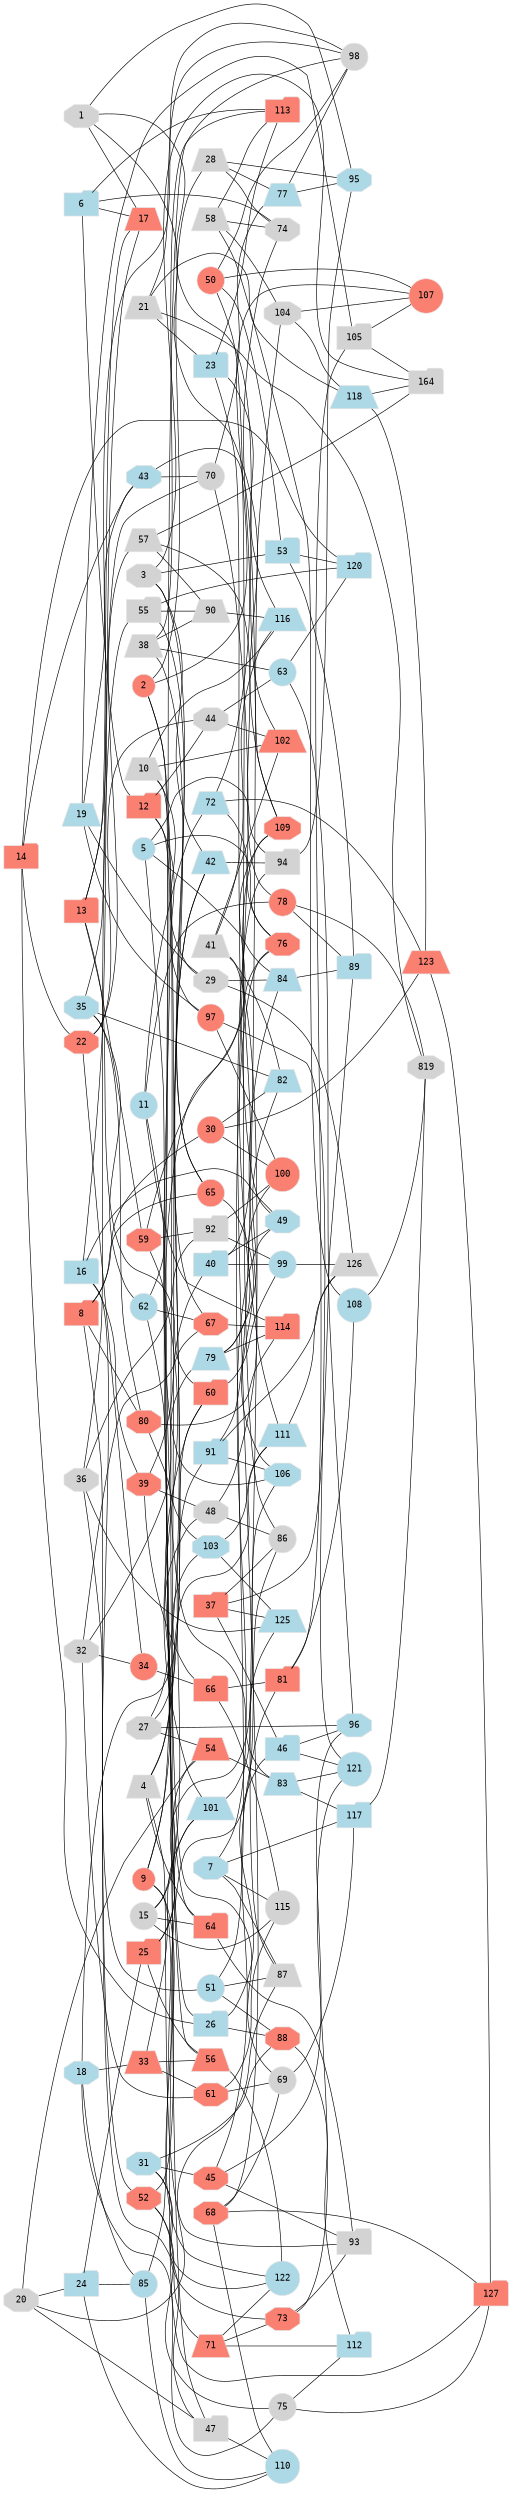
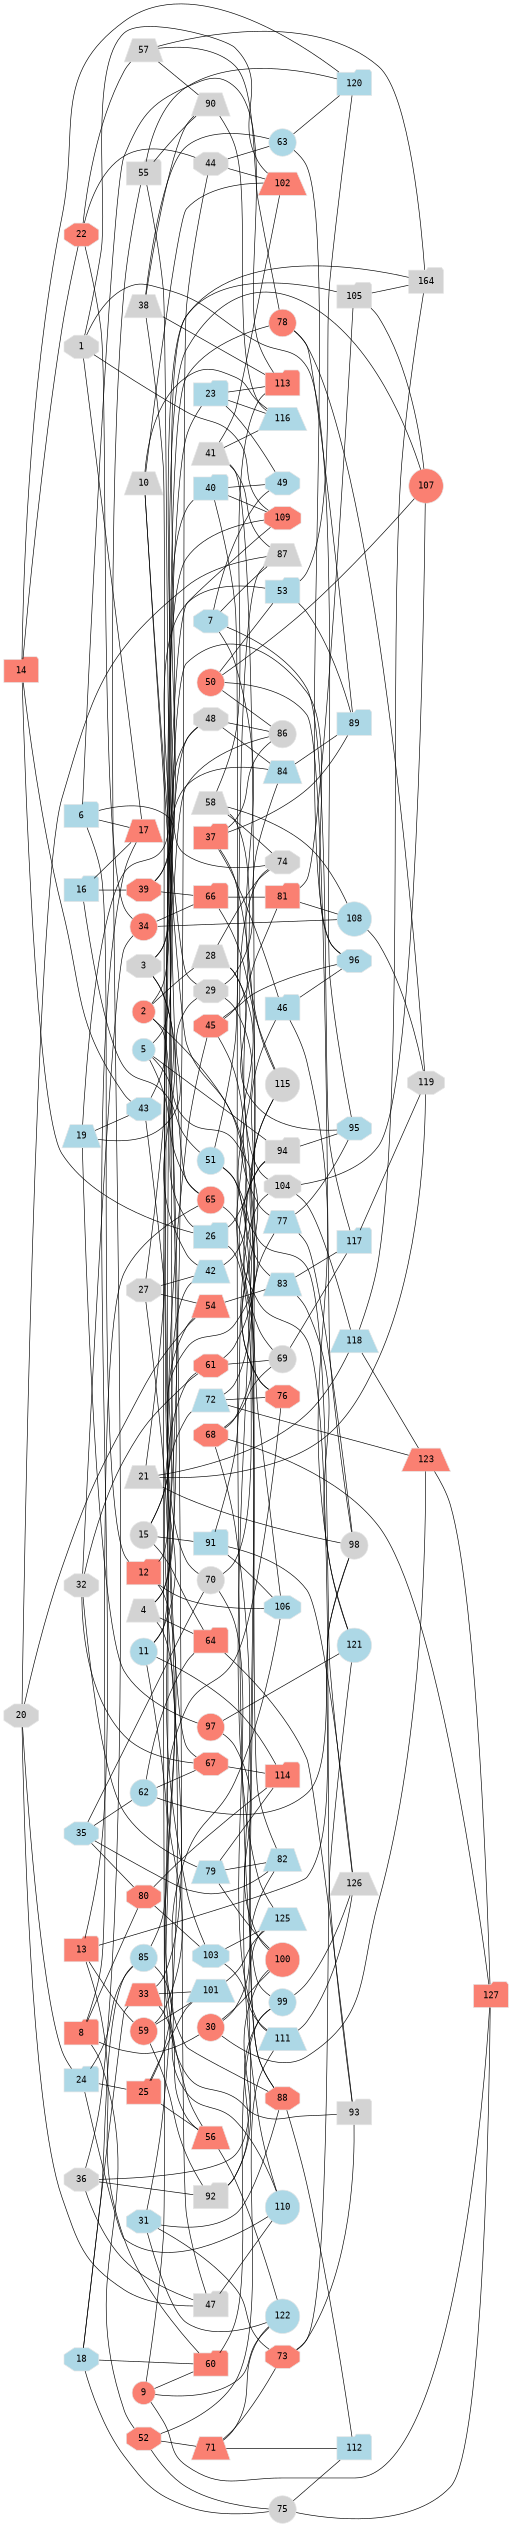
edge "12" -- "97": now "12" -- "88"
edge "108" -- "34": added
node "819": label "819" -> "119"
edge "49" -- "16": removed
node "59": shape octagon -> circle
